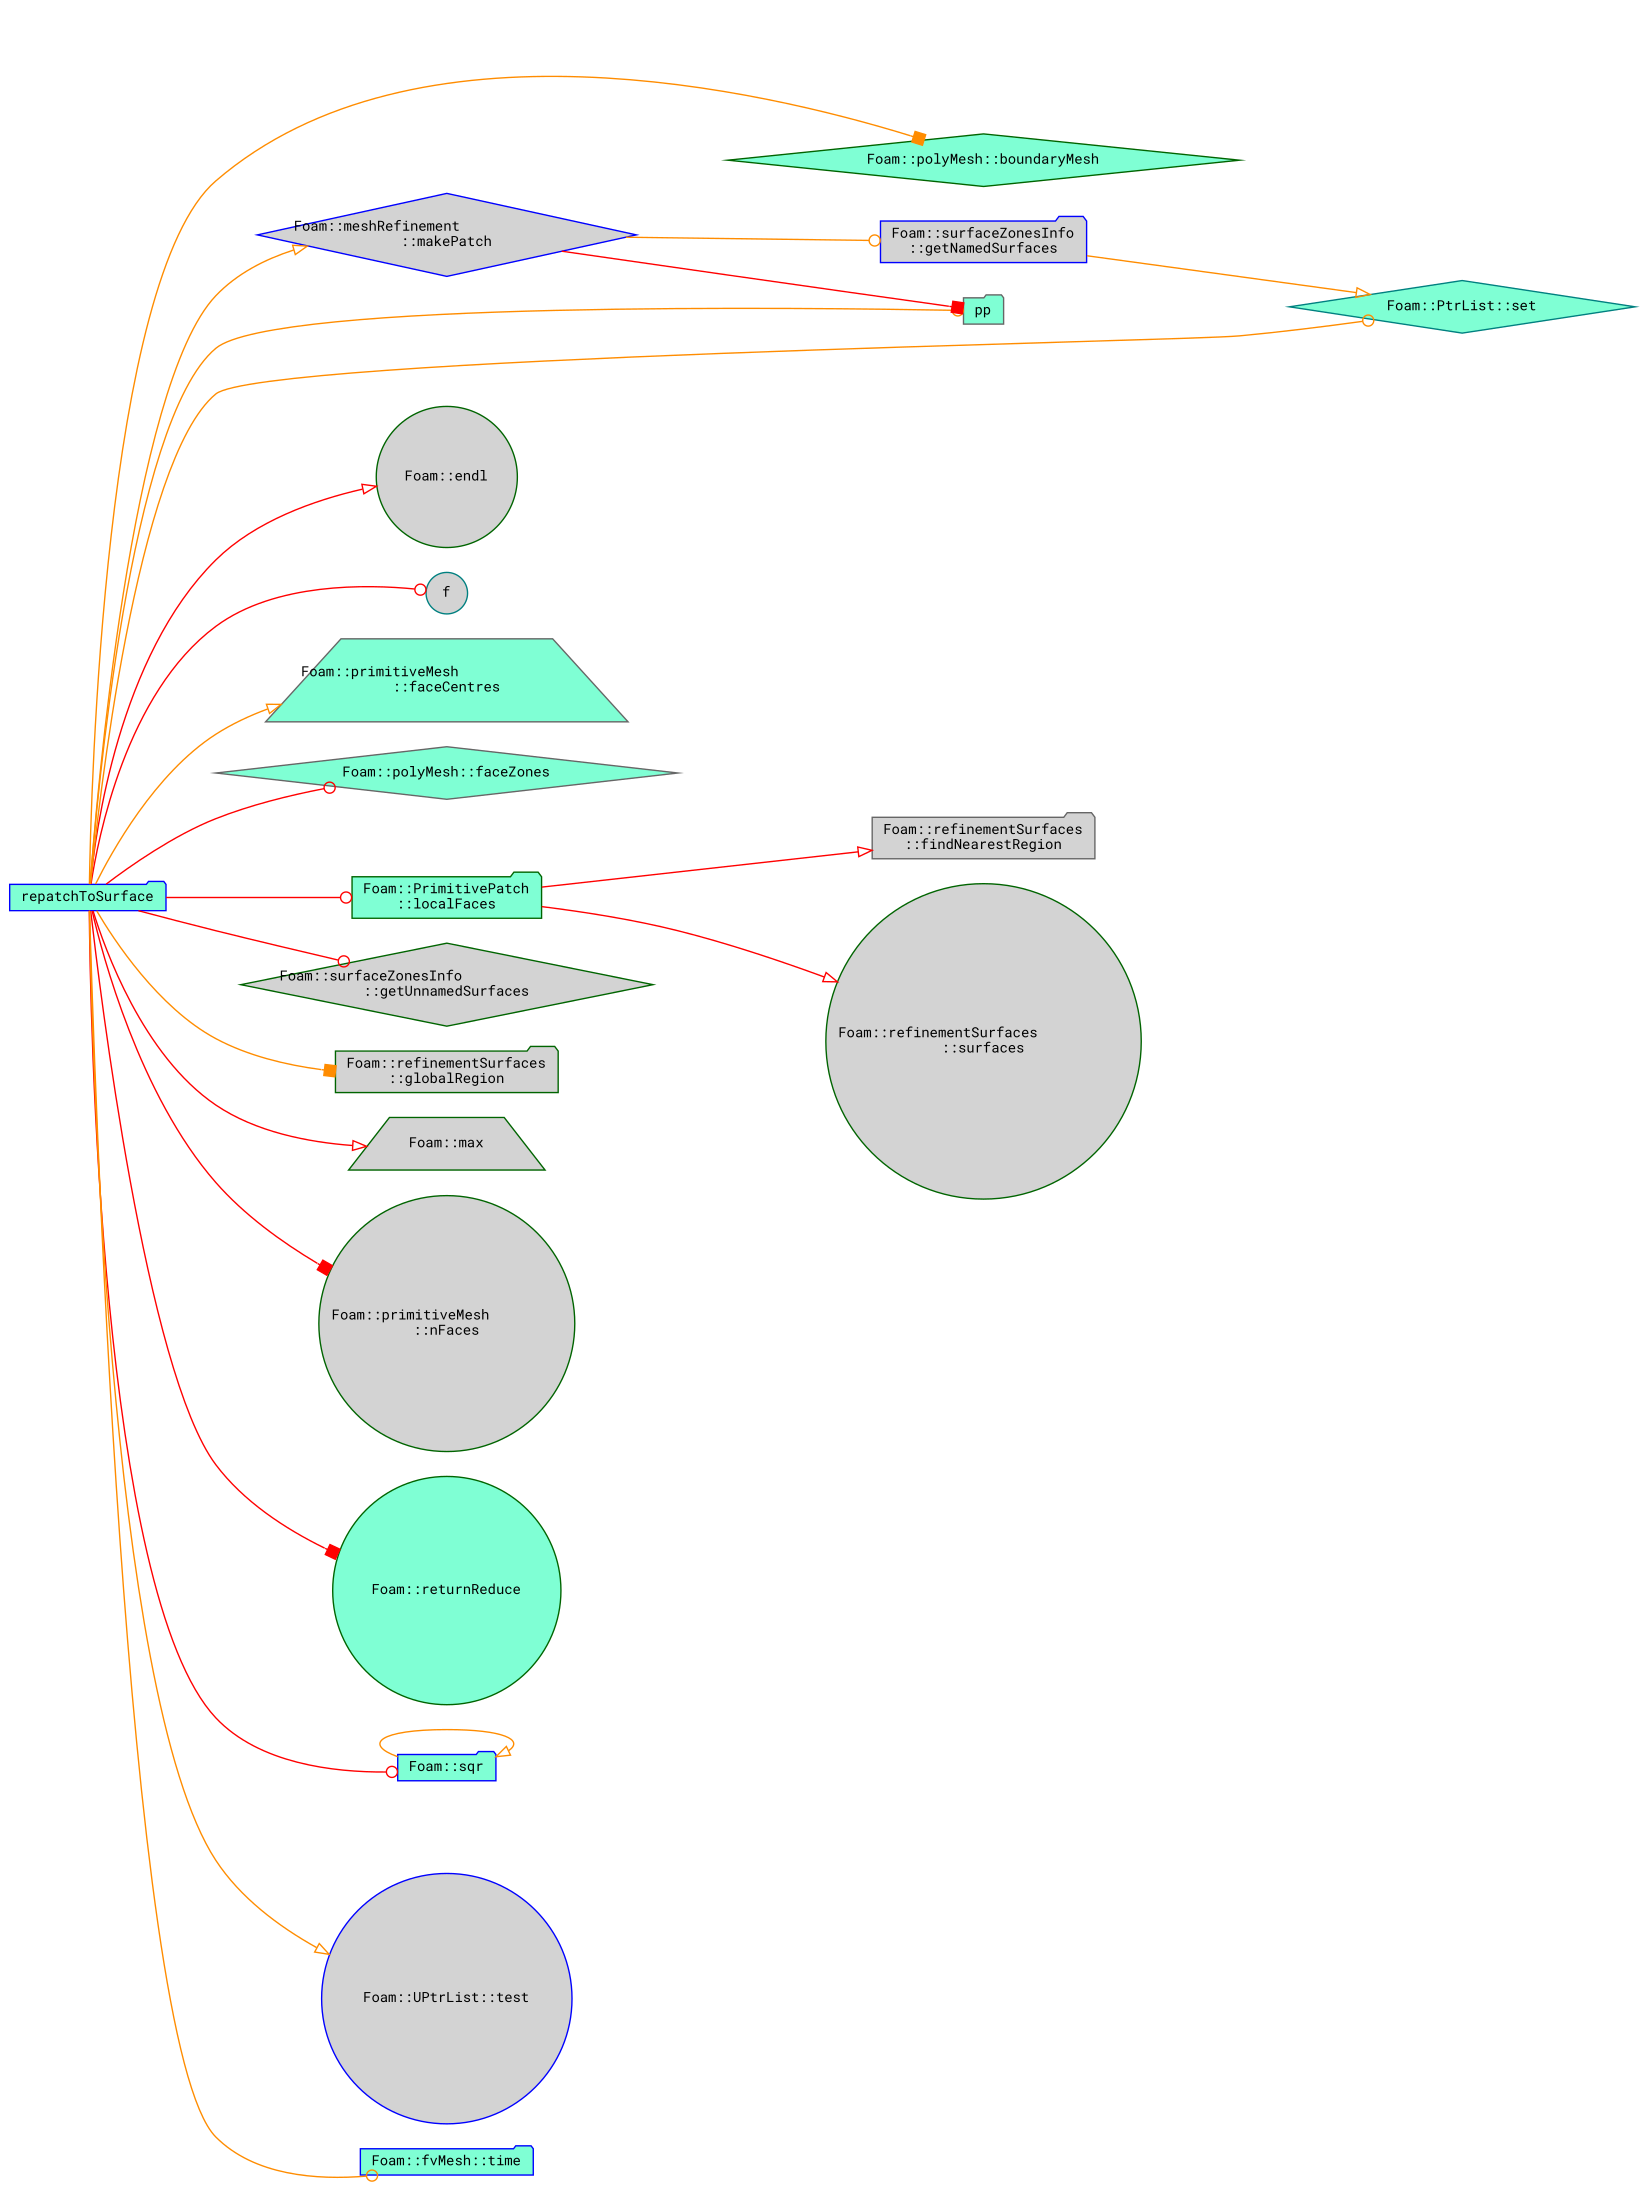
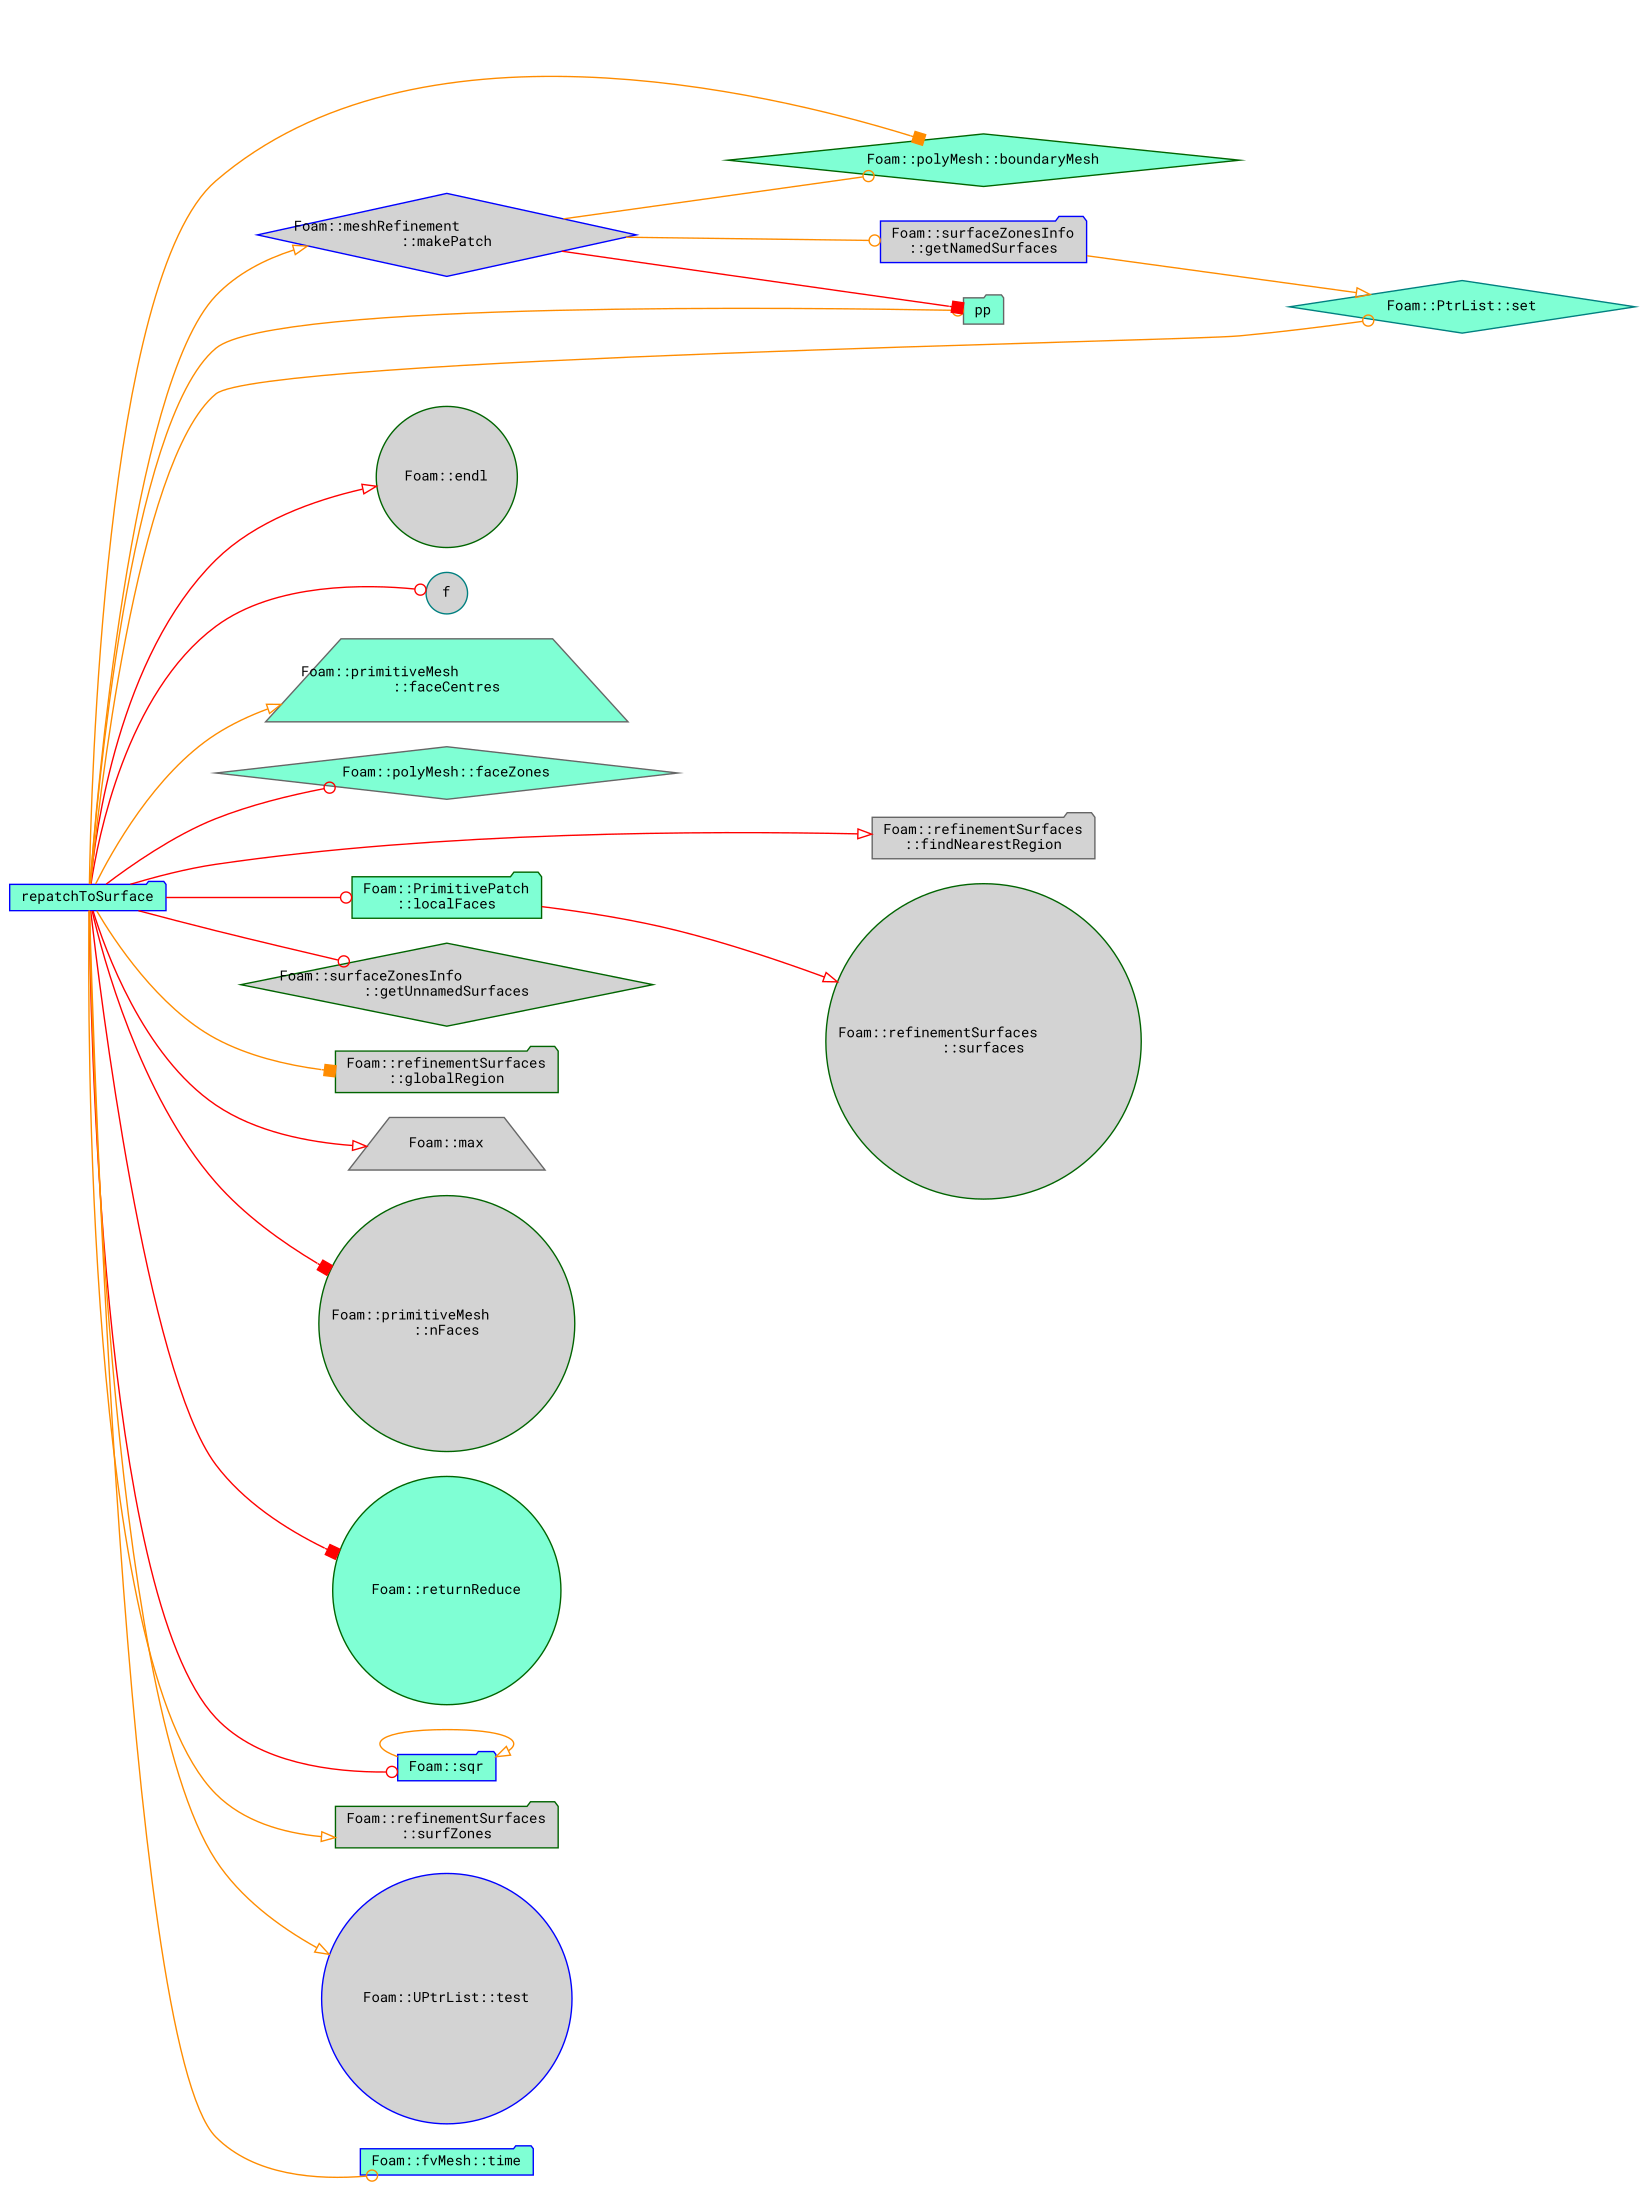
edge "Foam::meshRefinement ::makePatch" -> "Foam::polyMesh::boundaryMesh": added
edge "Foam::PrimitivePatch ::localFaces" -> "Foam::refinementSurfaces ::findNearestRegion": now "repatchToSurface" -> "Foam::refinementSurfaces ::findNearestRegion"
node "Foam::max": color darkgreen -> gray40
node "Foam::refinementSurfaces ::surfZones": added
